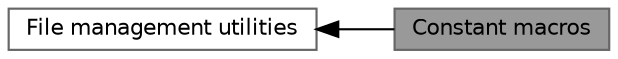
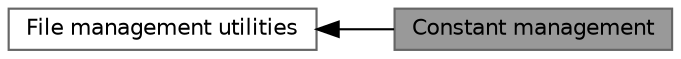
node "Constant macros": label "Constant macros" -> "Constant management"
